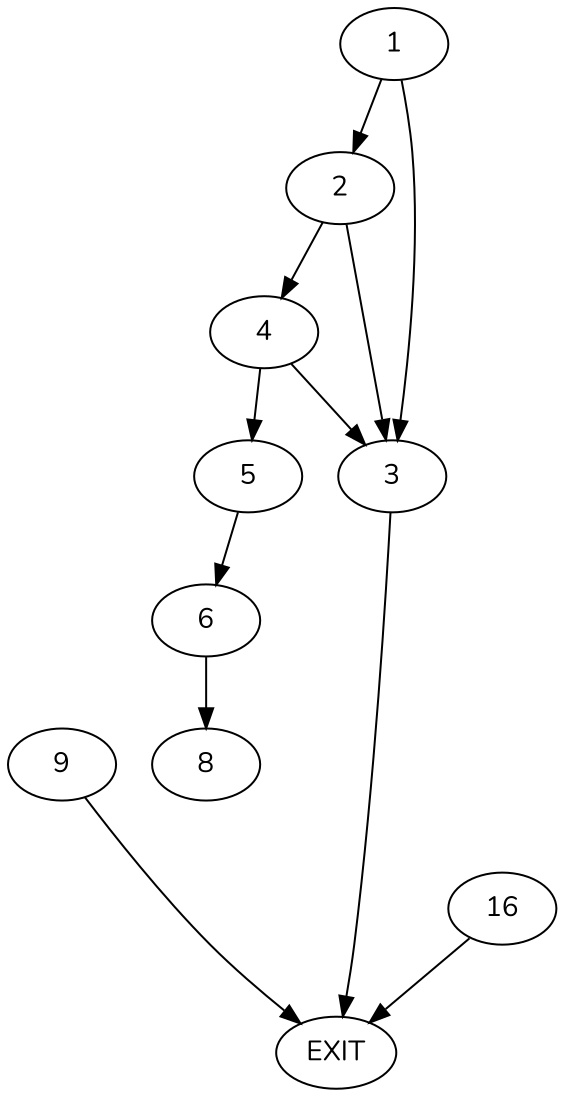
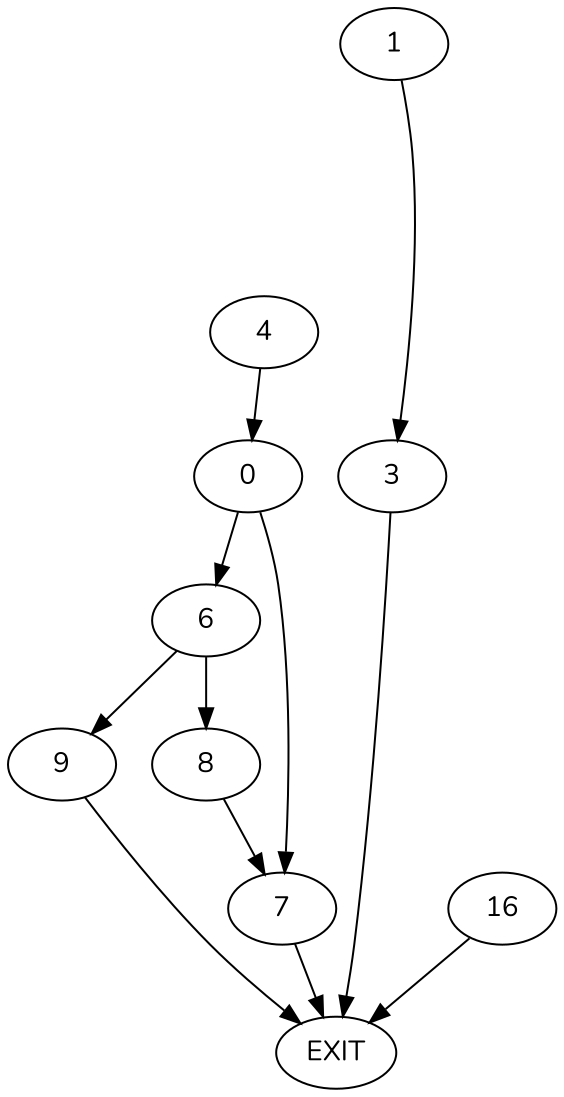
node "2": removed
edge "4" -> "3": removed
node "5": label "5" -> "0"
edge "6" -> "9": added
node "7": added
